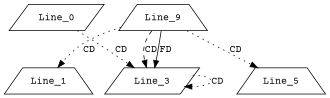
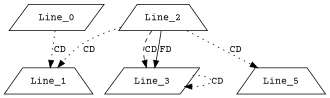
node "Line_9": label "Line_9" -> "Line_2"
edge "Line_0" -> "Line_3": now "Line_0" -> "Line_1"
